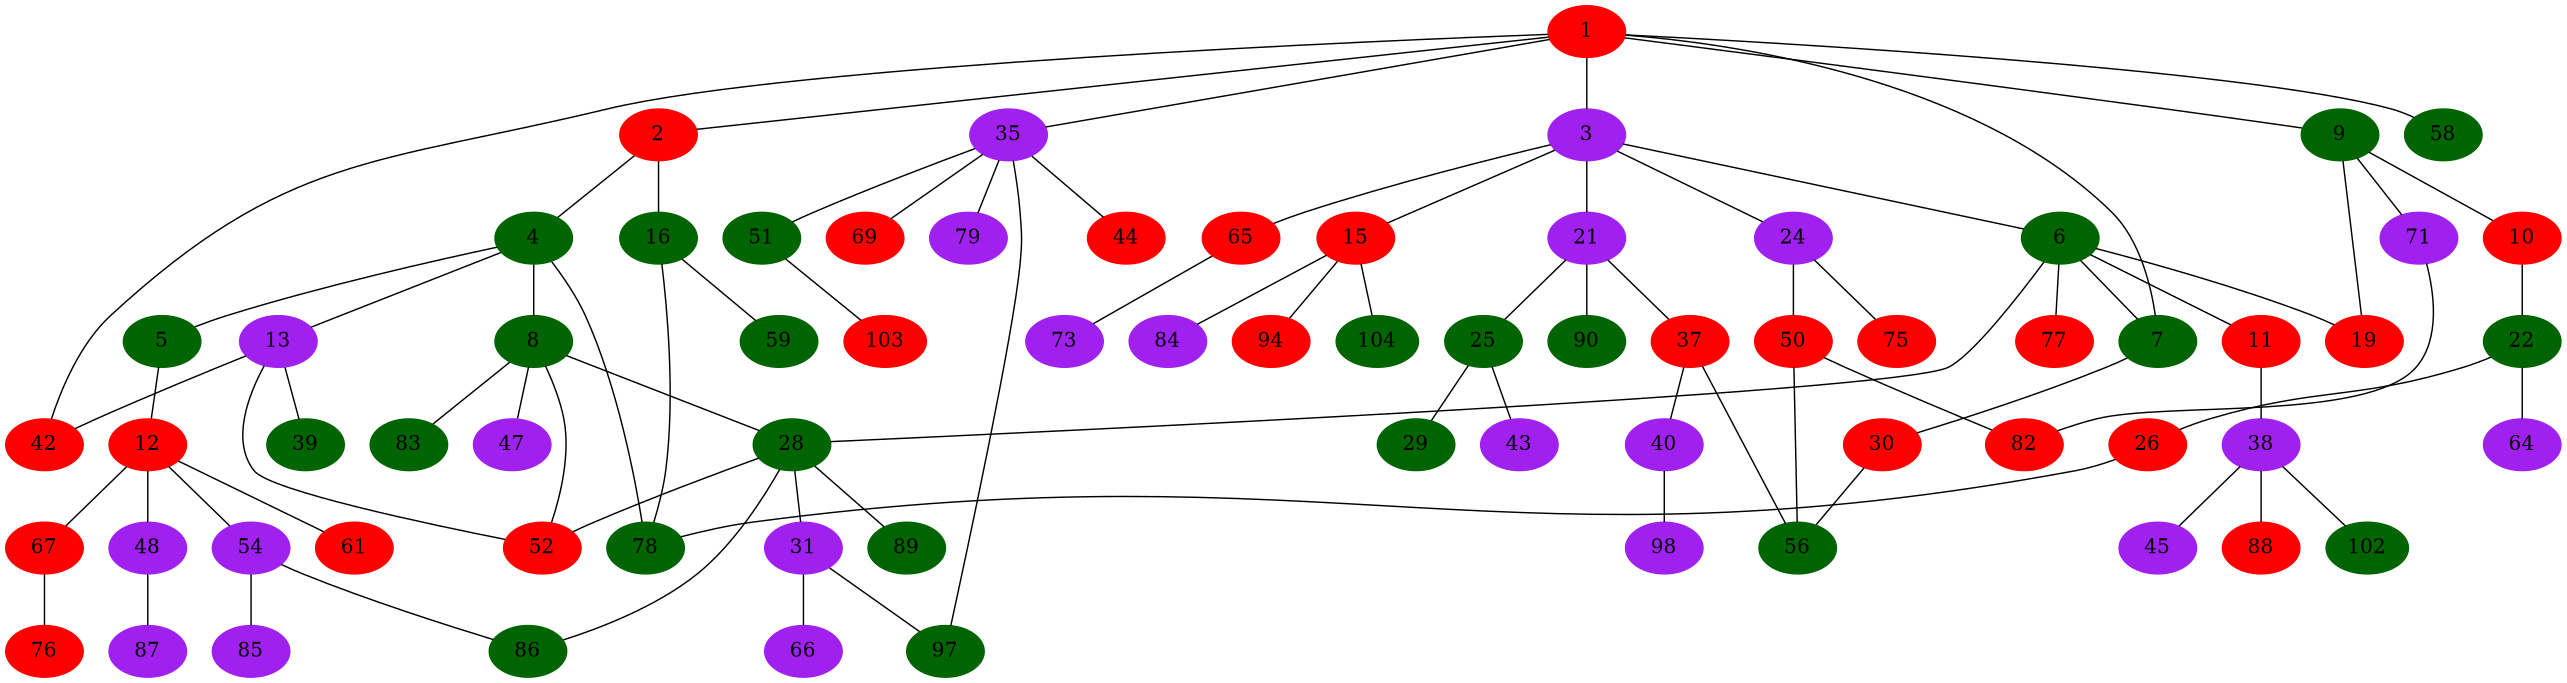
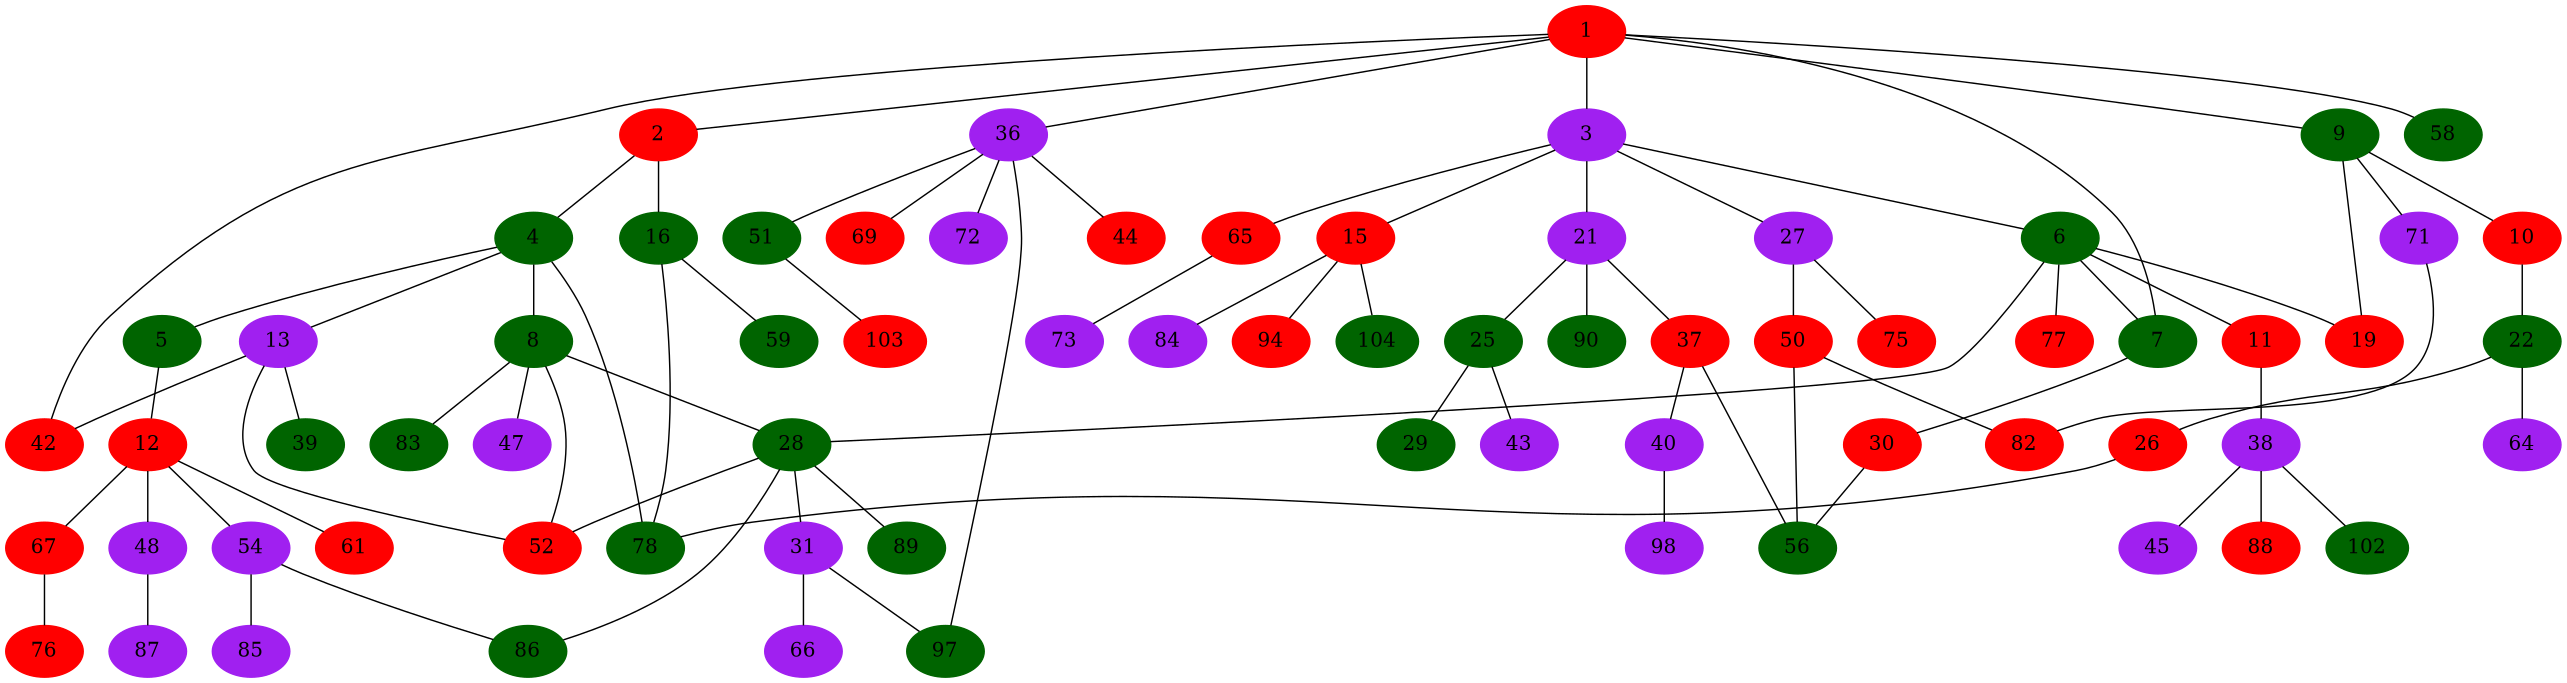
node "35": label "35" -> "36"
node "79": label "79" -> "72"
node "24": label "24" -> "27"
